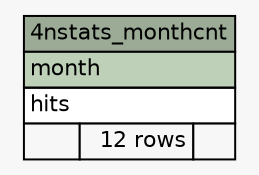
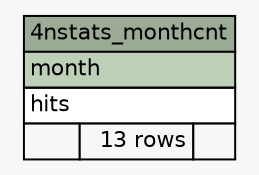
node "4nstats_monthcnt": text "12 rows" -> "13 rows"
